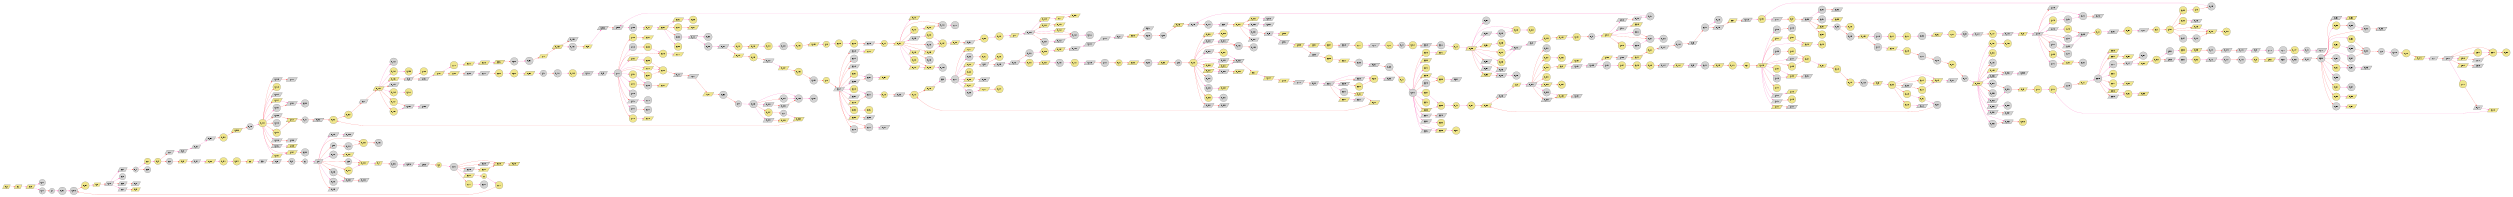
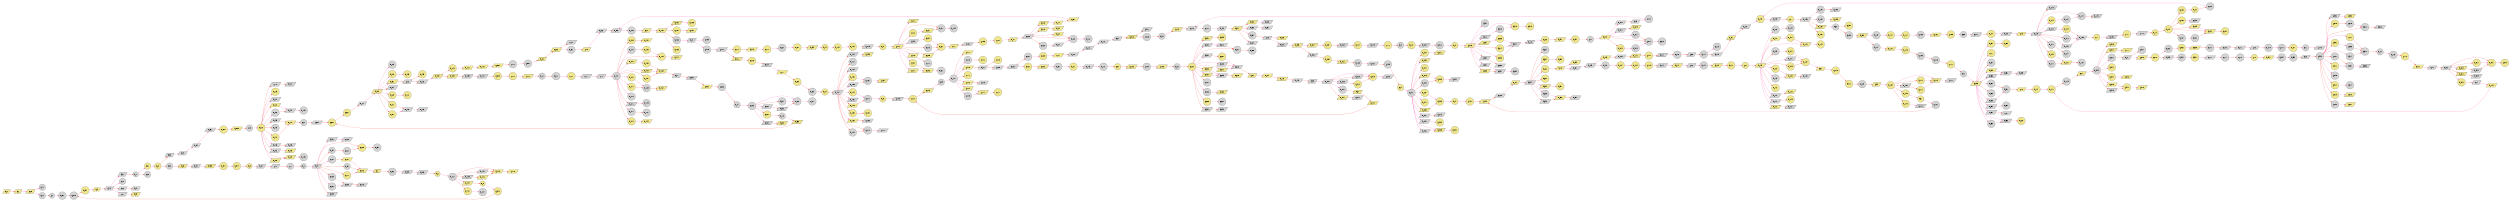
node "e_189": shape circle -> parallelogram
node "e_5": shape parallelogram -> circle
